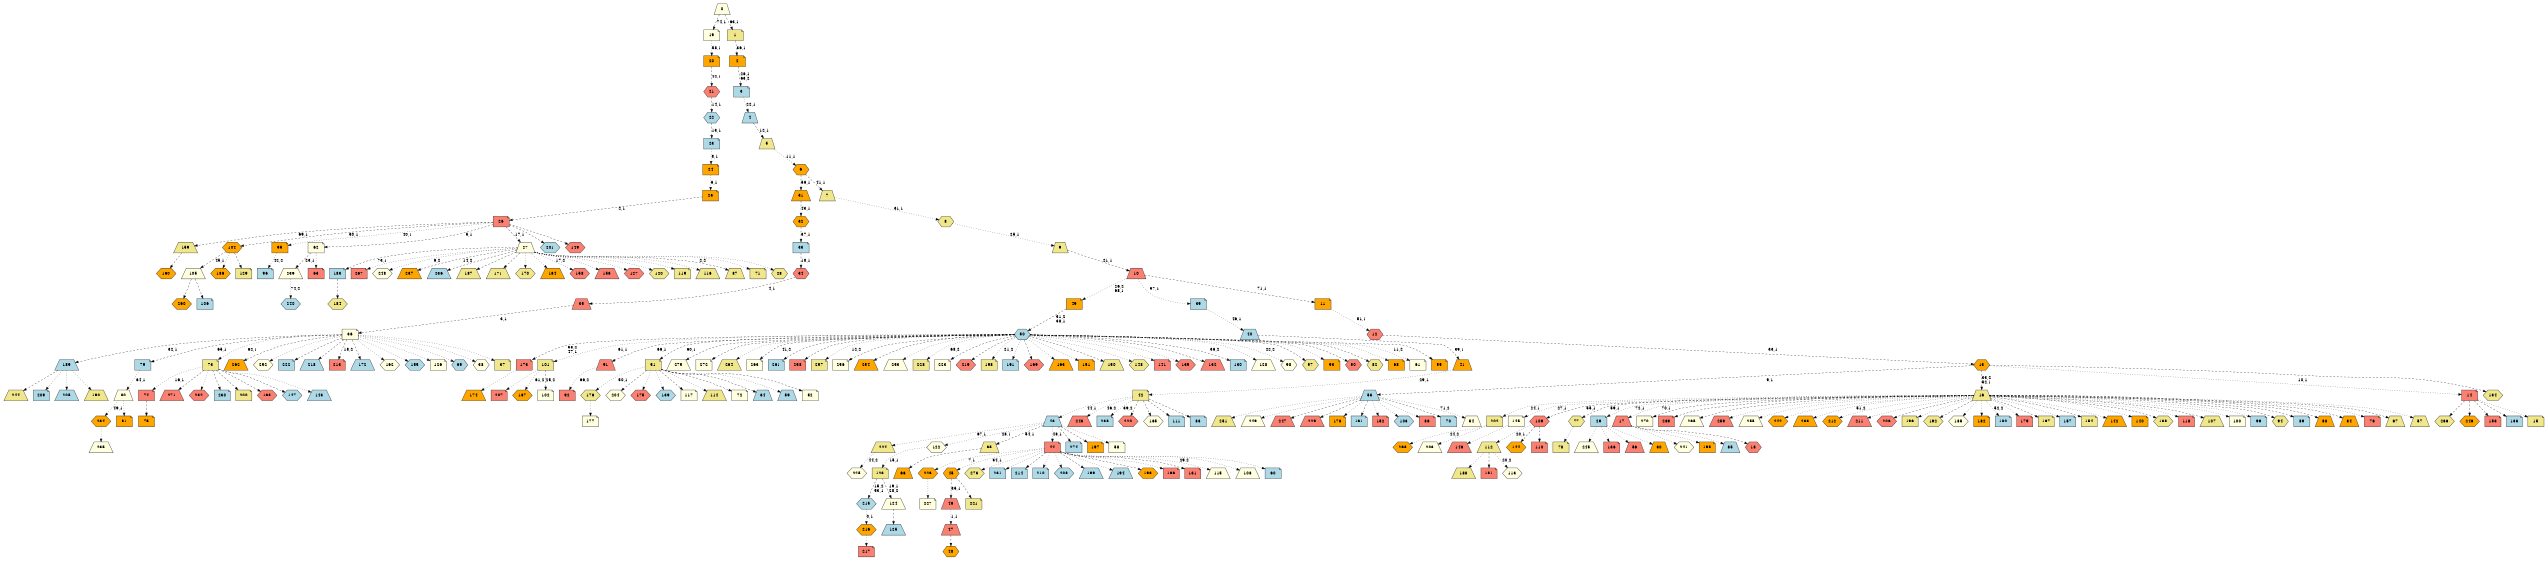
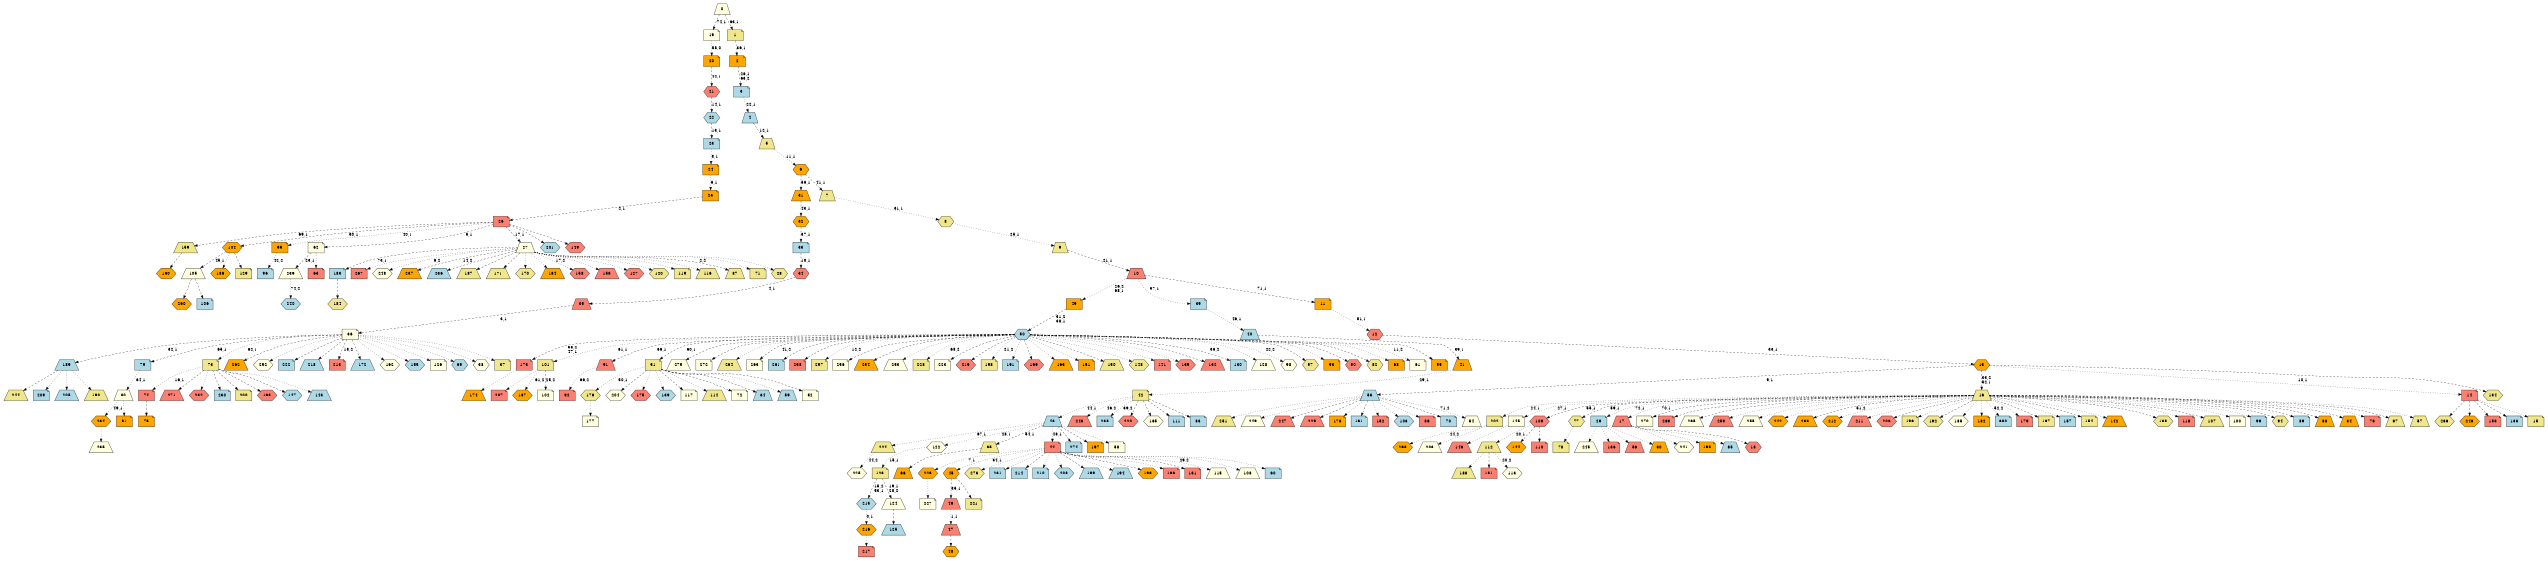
edge "19" -> "20": label "58,1" -> "58,0"
edge "16" -> "233": style dotted -> dashed
node "180": label "180" -> "680"
node "140": removed
